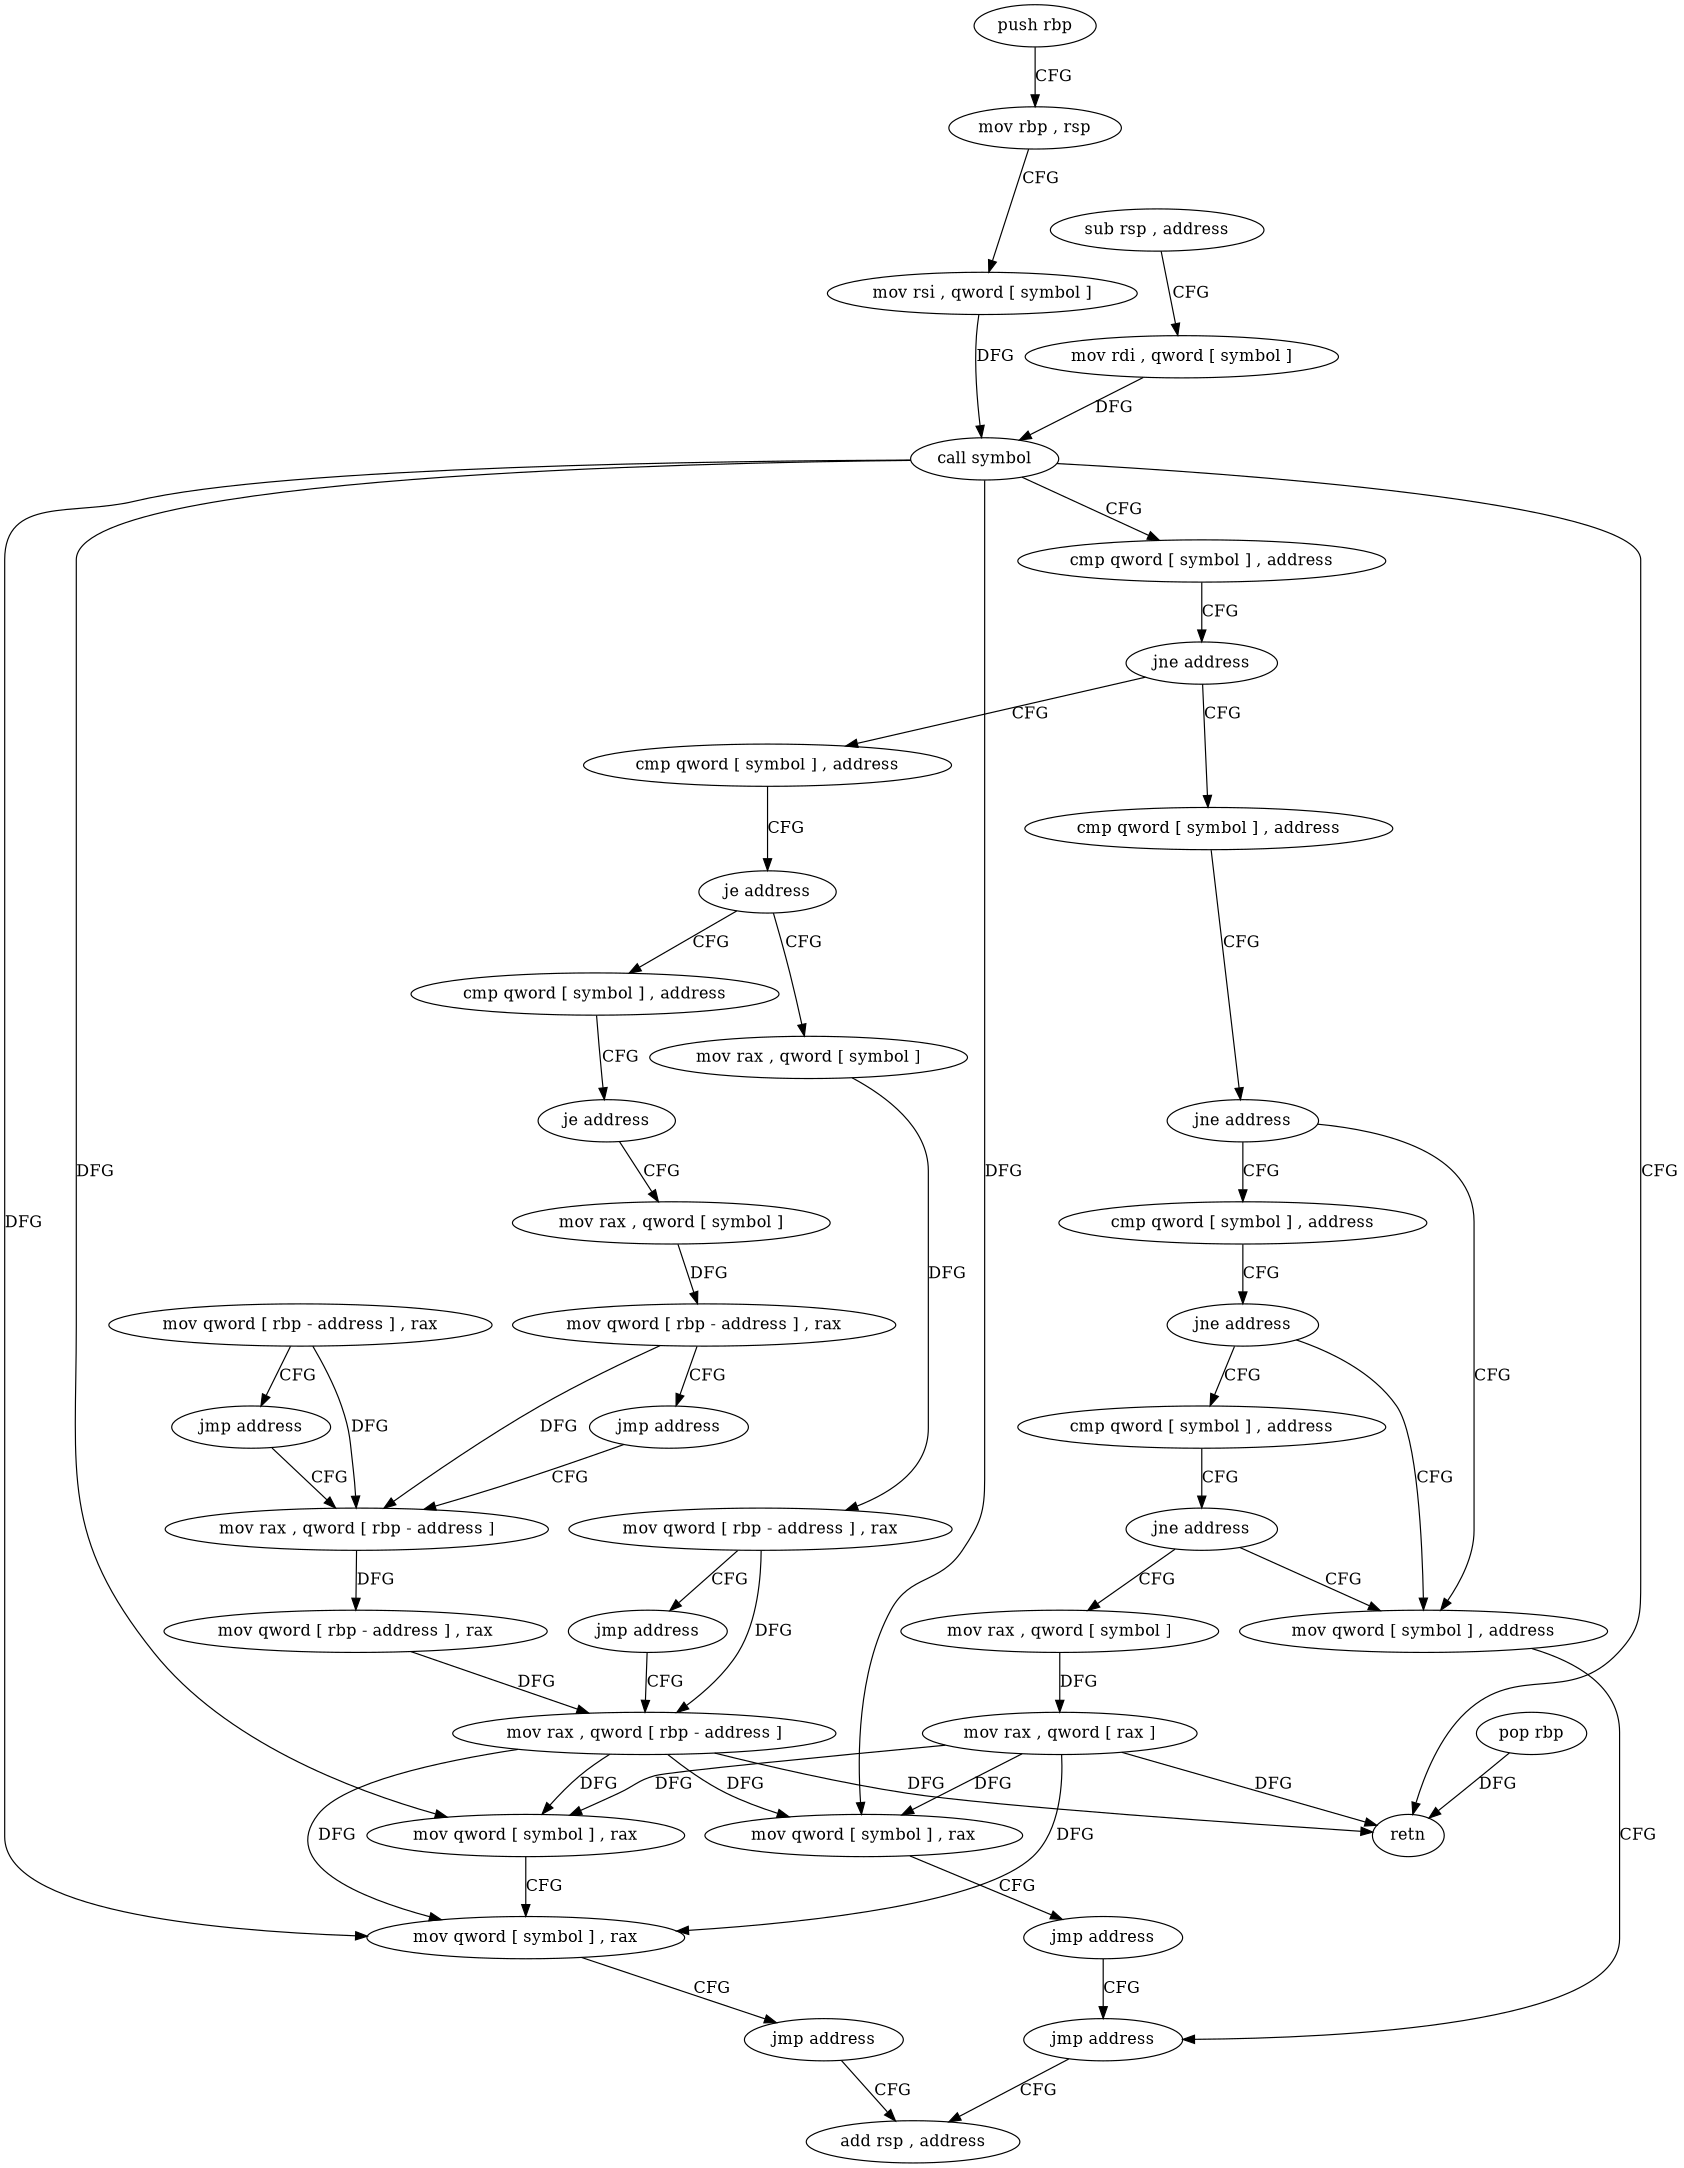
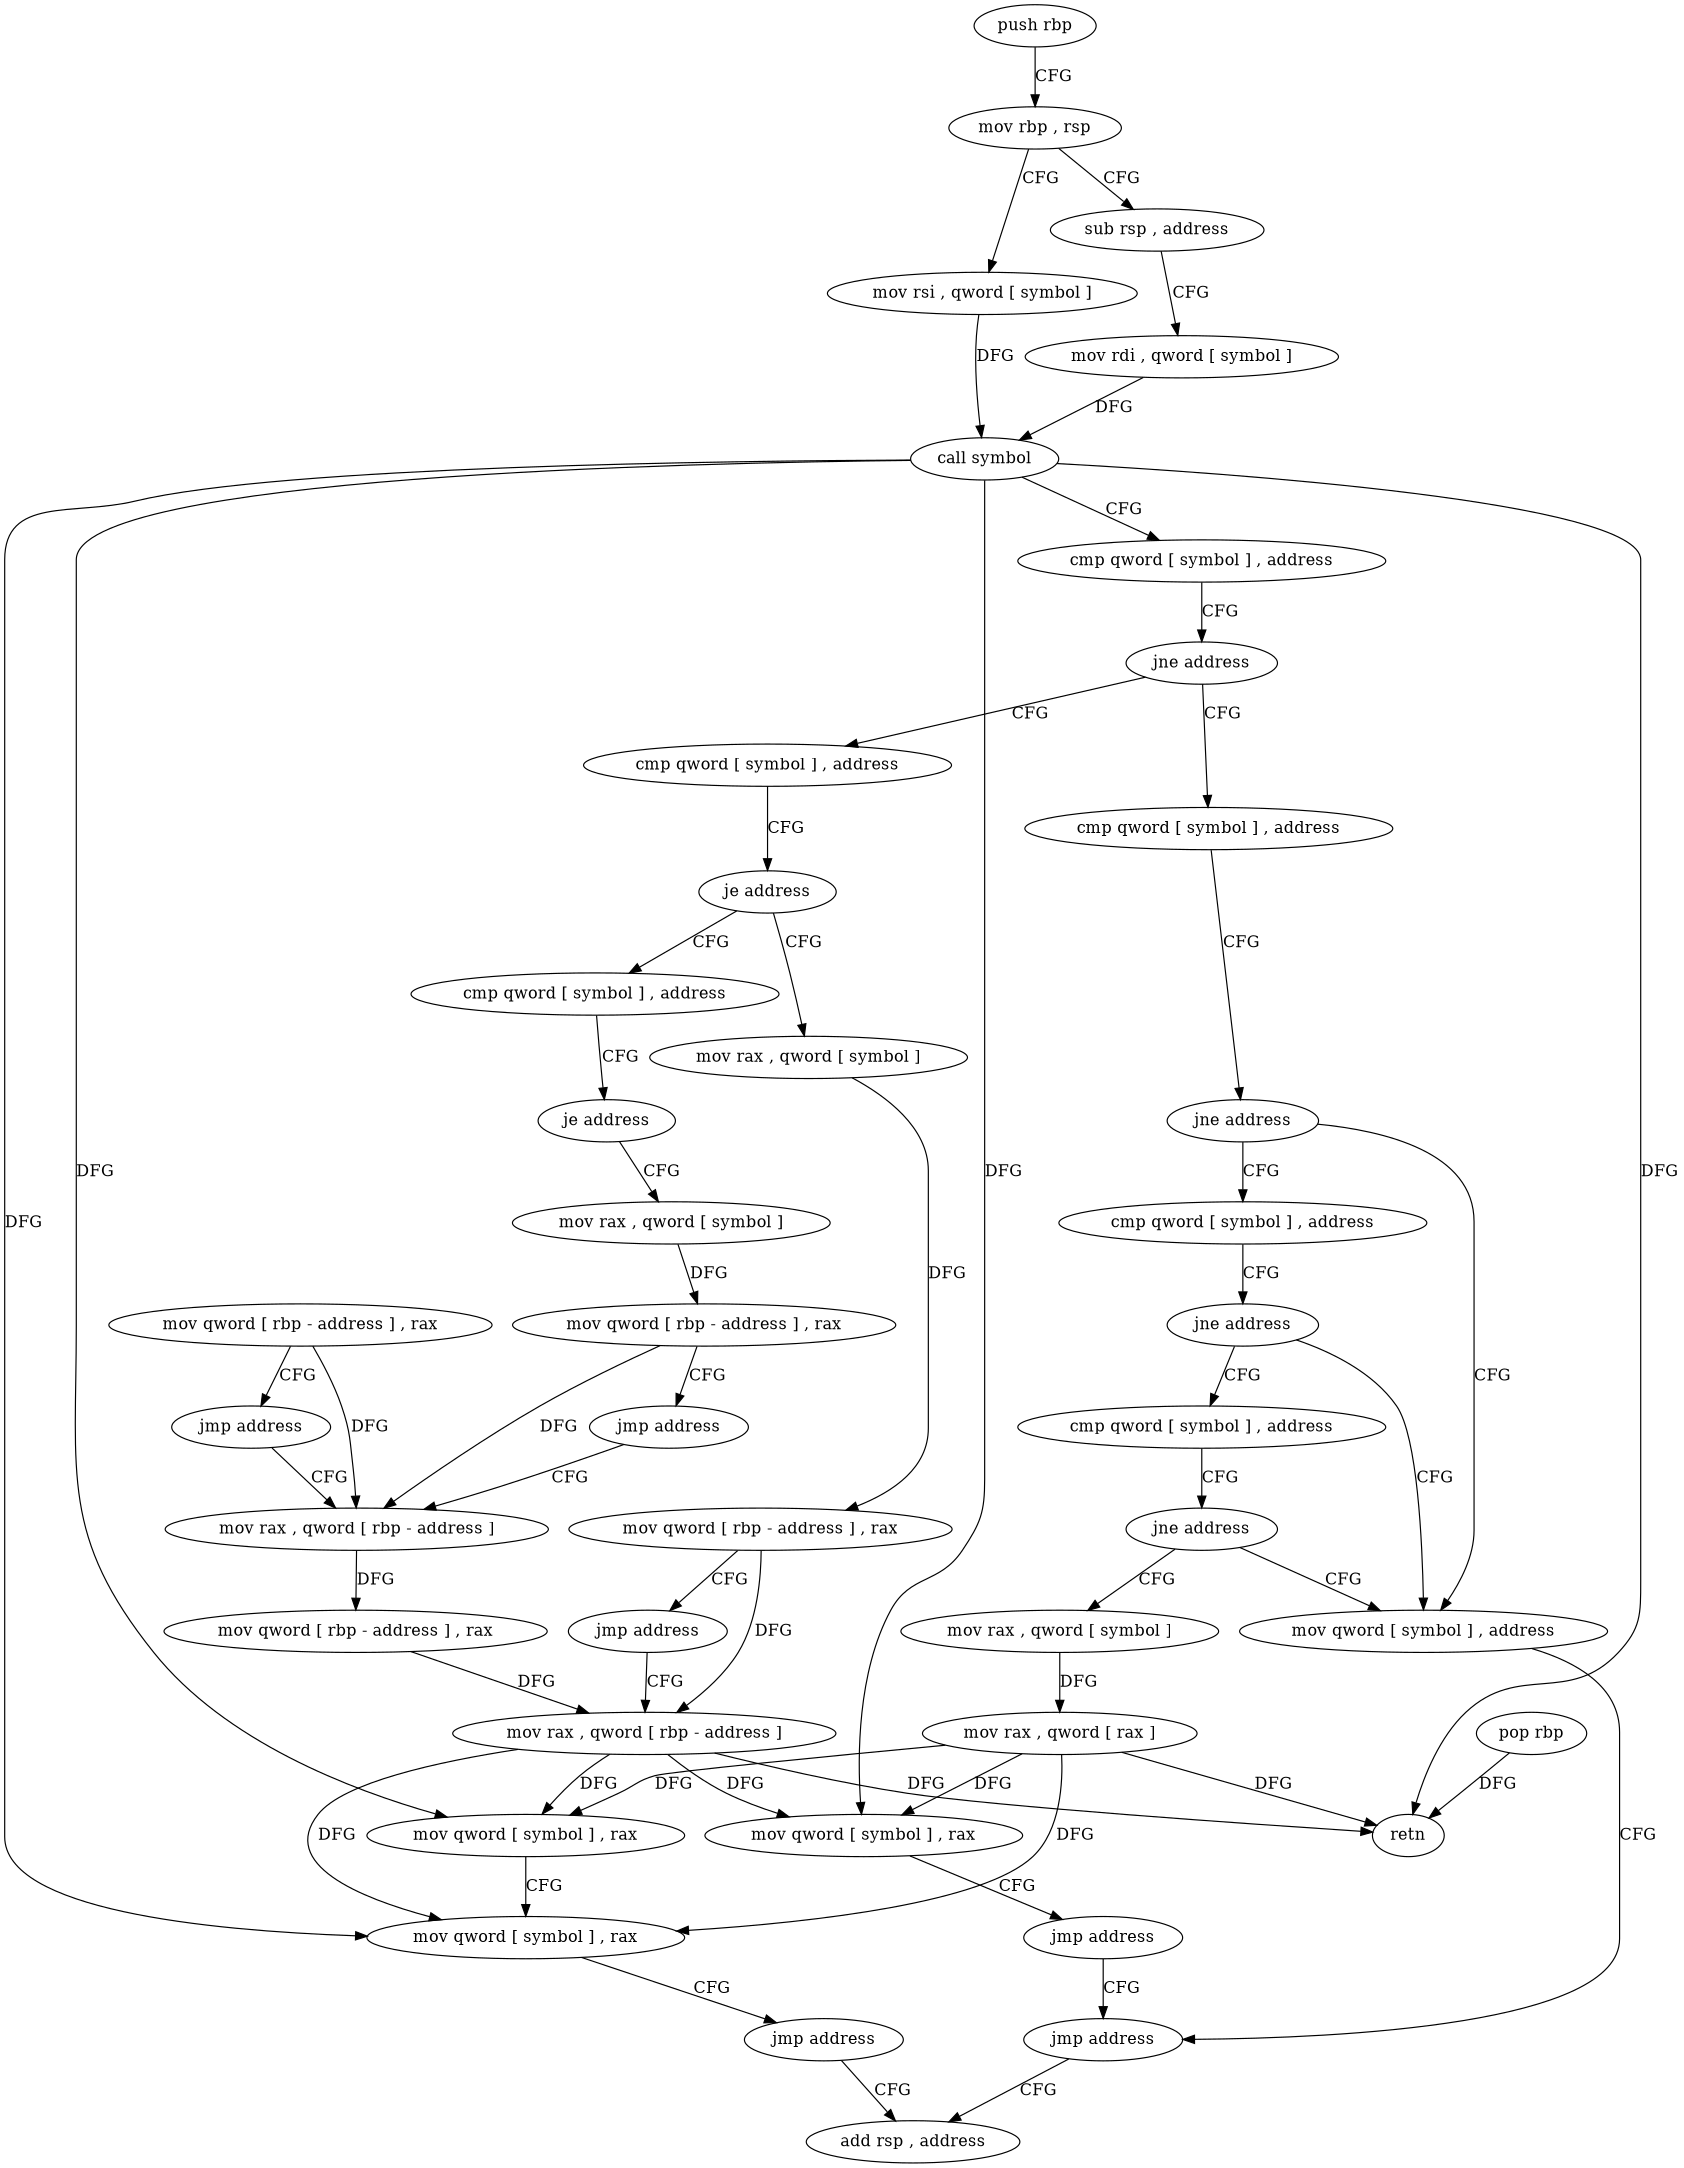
edge "mov rbp , rsp" -> "sub rsp , address": added, label "CFG"
edge "call symbol" -> "retn": label "CFG" -> "DFG"
